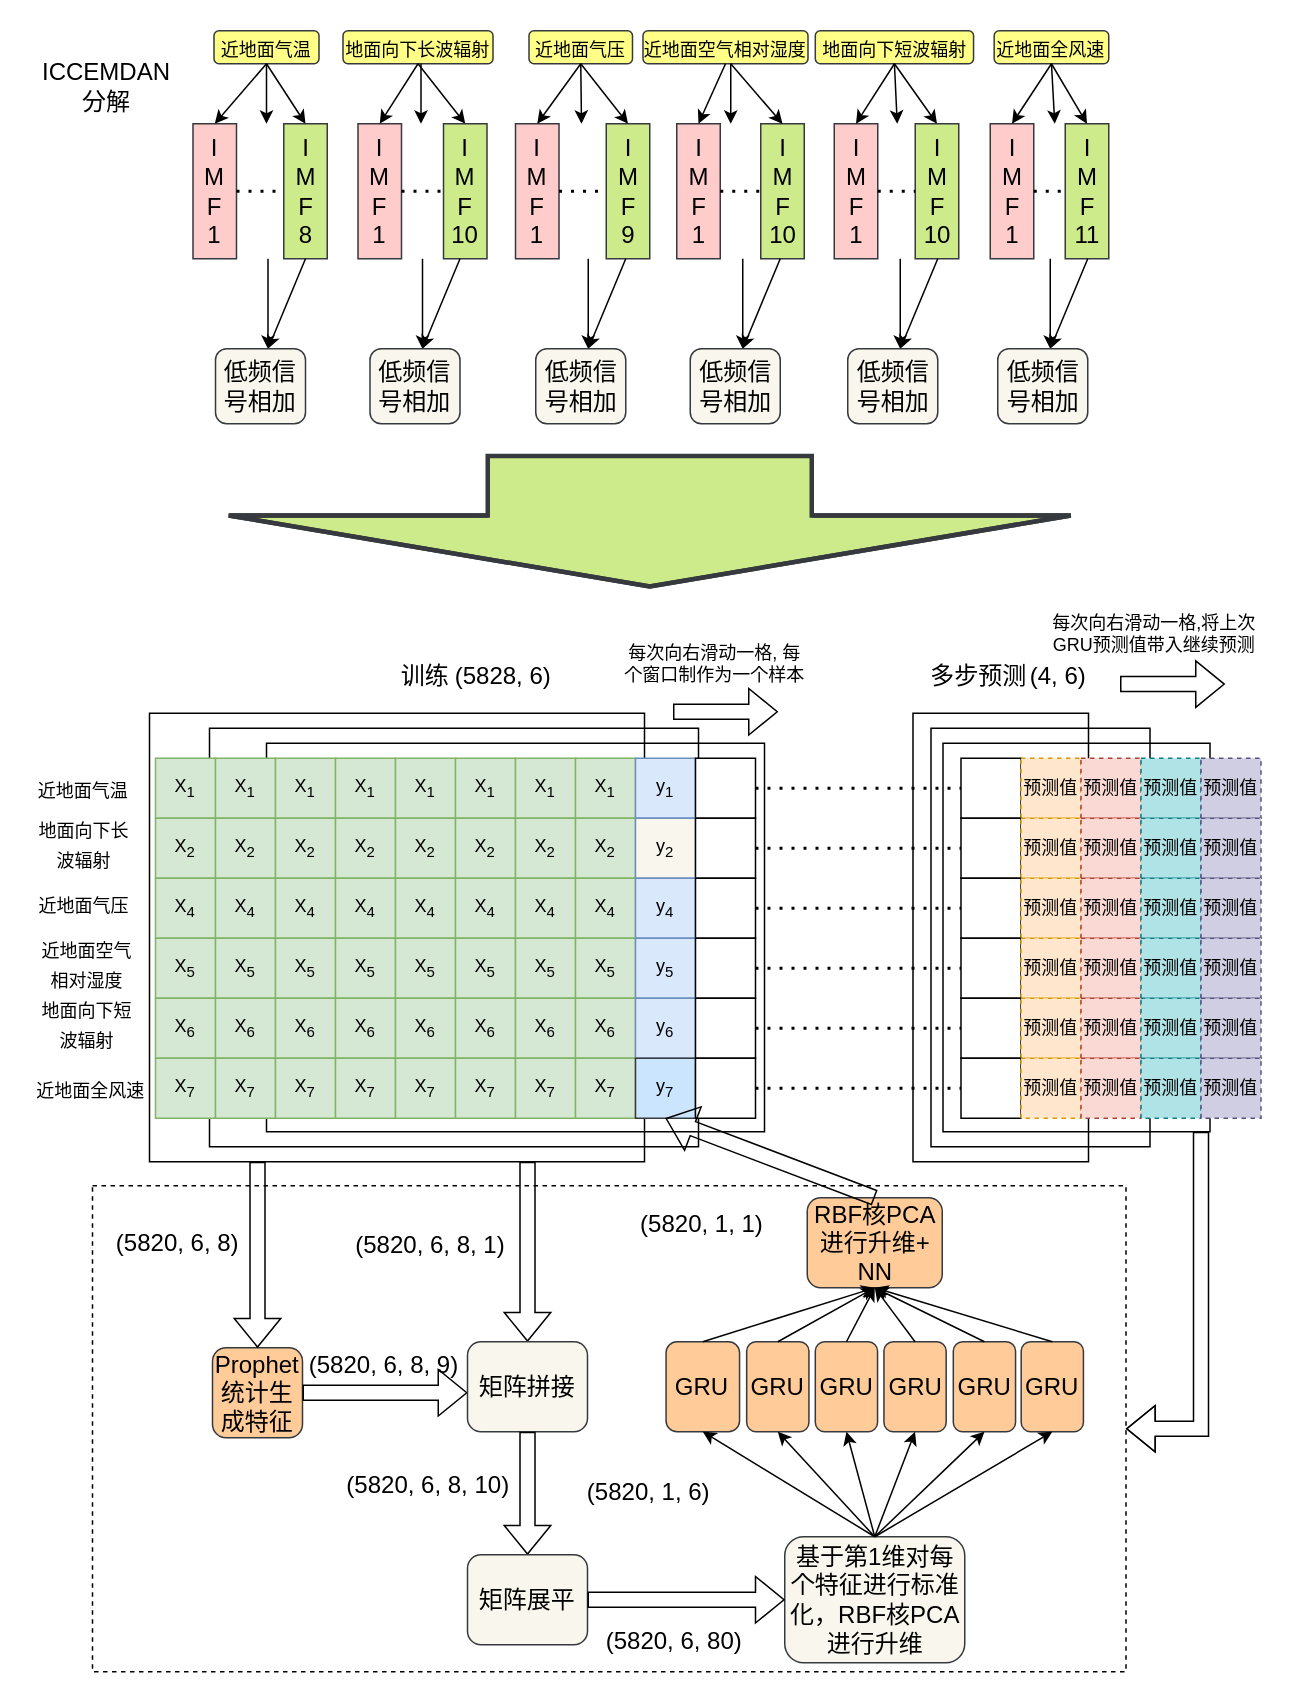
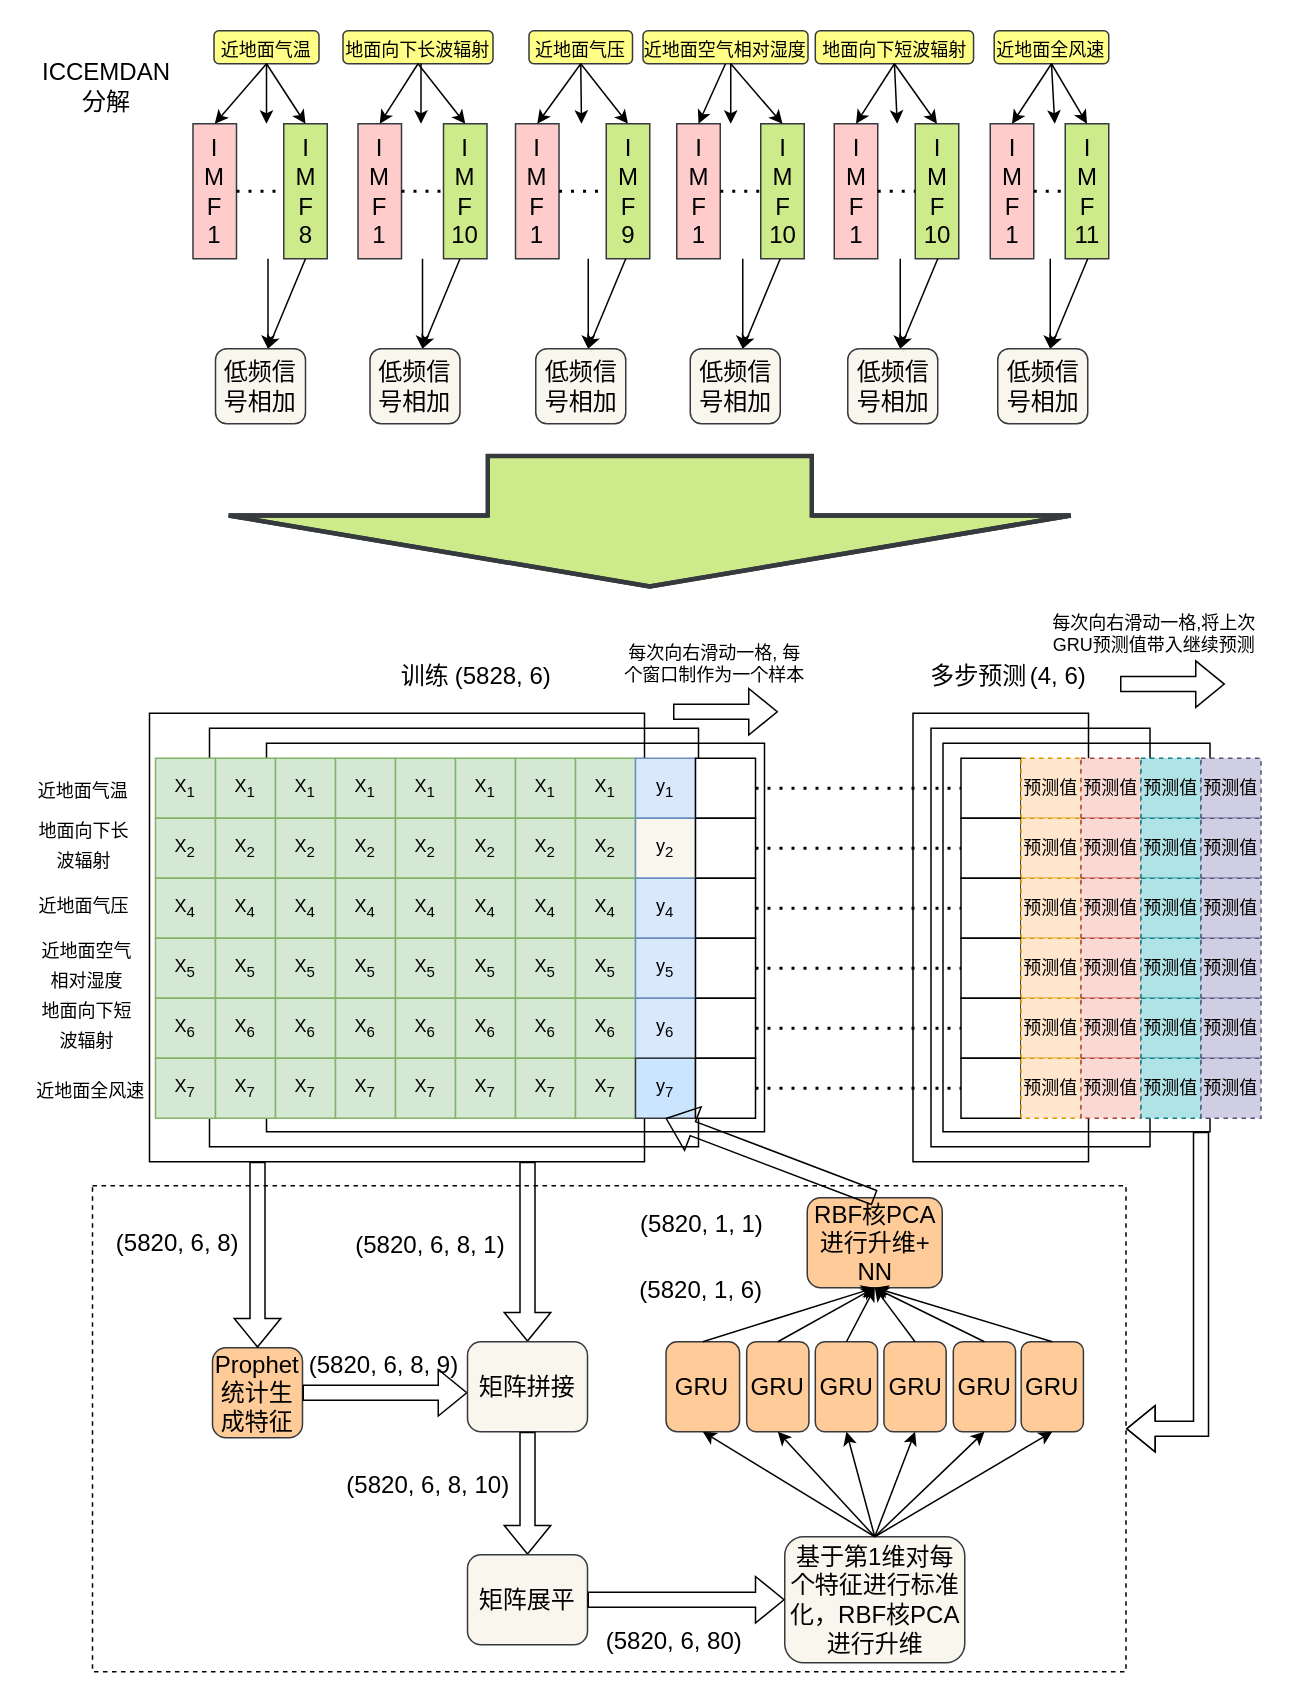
node "(5820, 1, 6)": moved (649, 1492) -> (701, 1289)
